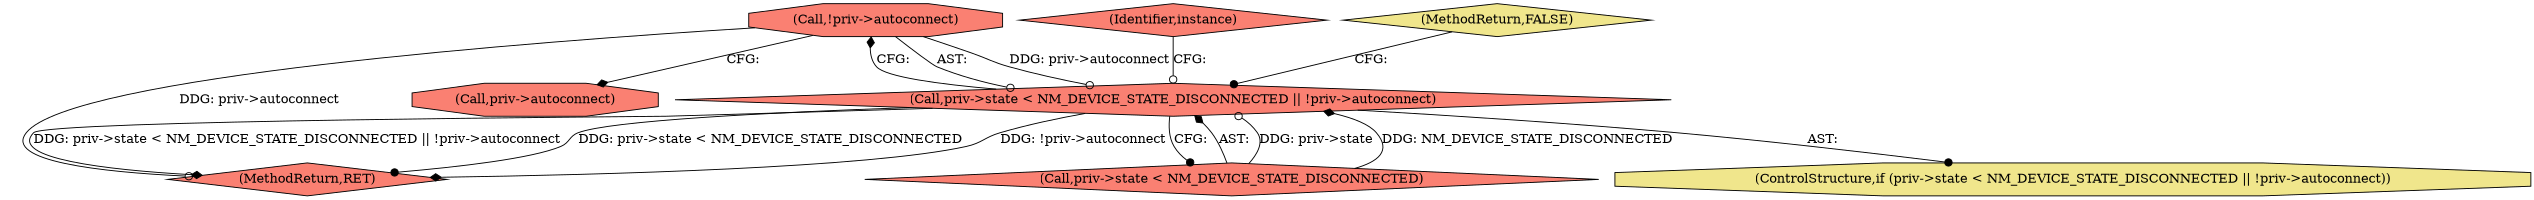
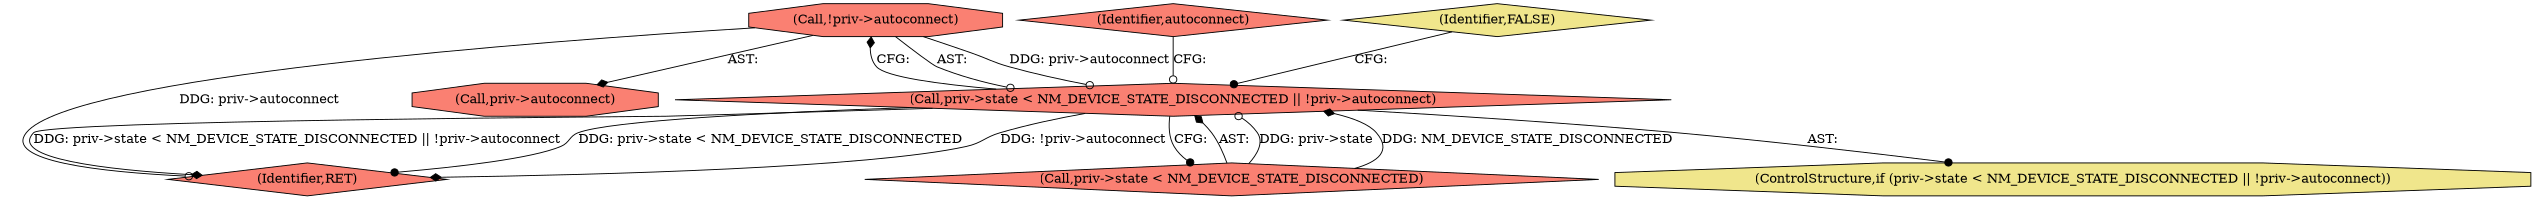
node "(Identifier,instance)": label "(Identifier,instance)" -> "(Identifier,autoconnect)"
node "(MethodReturn,FALSE)": label "(MethodReturn,FALSE)" -> "(Identifier,FALSE)"
edge "(Call,!priv->autoconnect)" -> "(Call,priv->autoconnect)": label "CFG: " -> "AST: "
node "(MethodReturn,RET)": label "(MethodReturn,RET)" -> "(Identifier,RET)"
